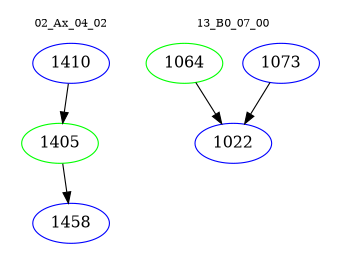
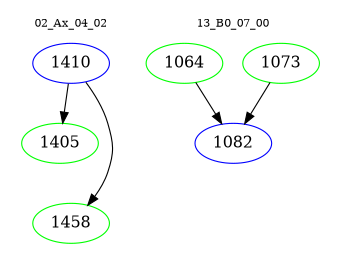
node "1073": color blue -> green
node "1022": label "1022" -> "1082"
edge "1405" -> "1458": now "1410" -> "1458"
node "1458": color blue -> green
